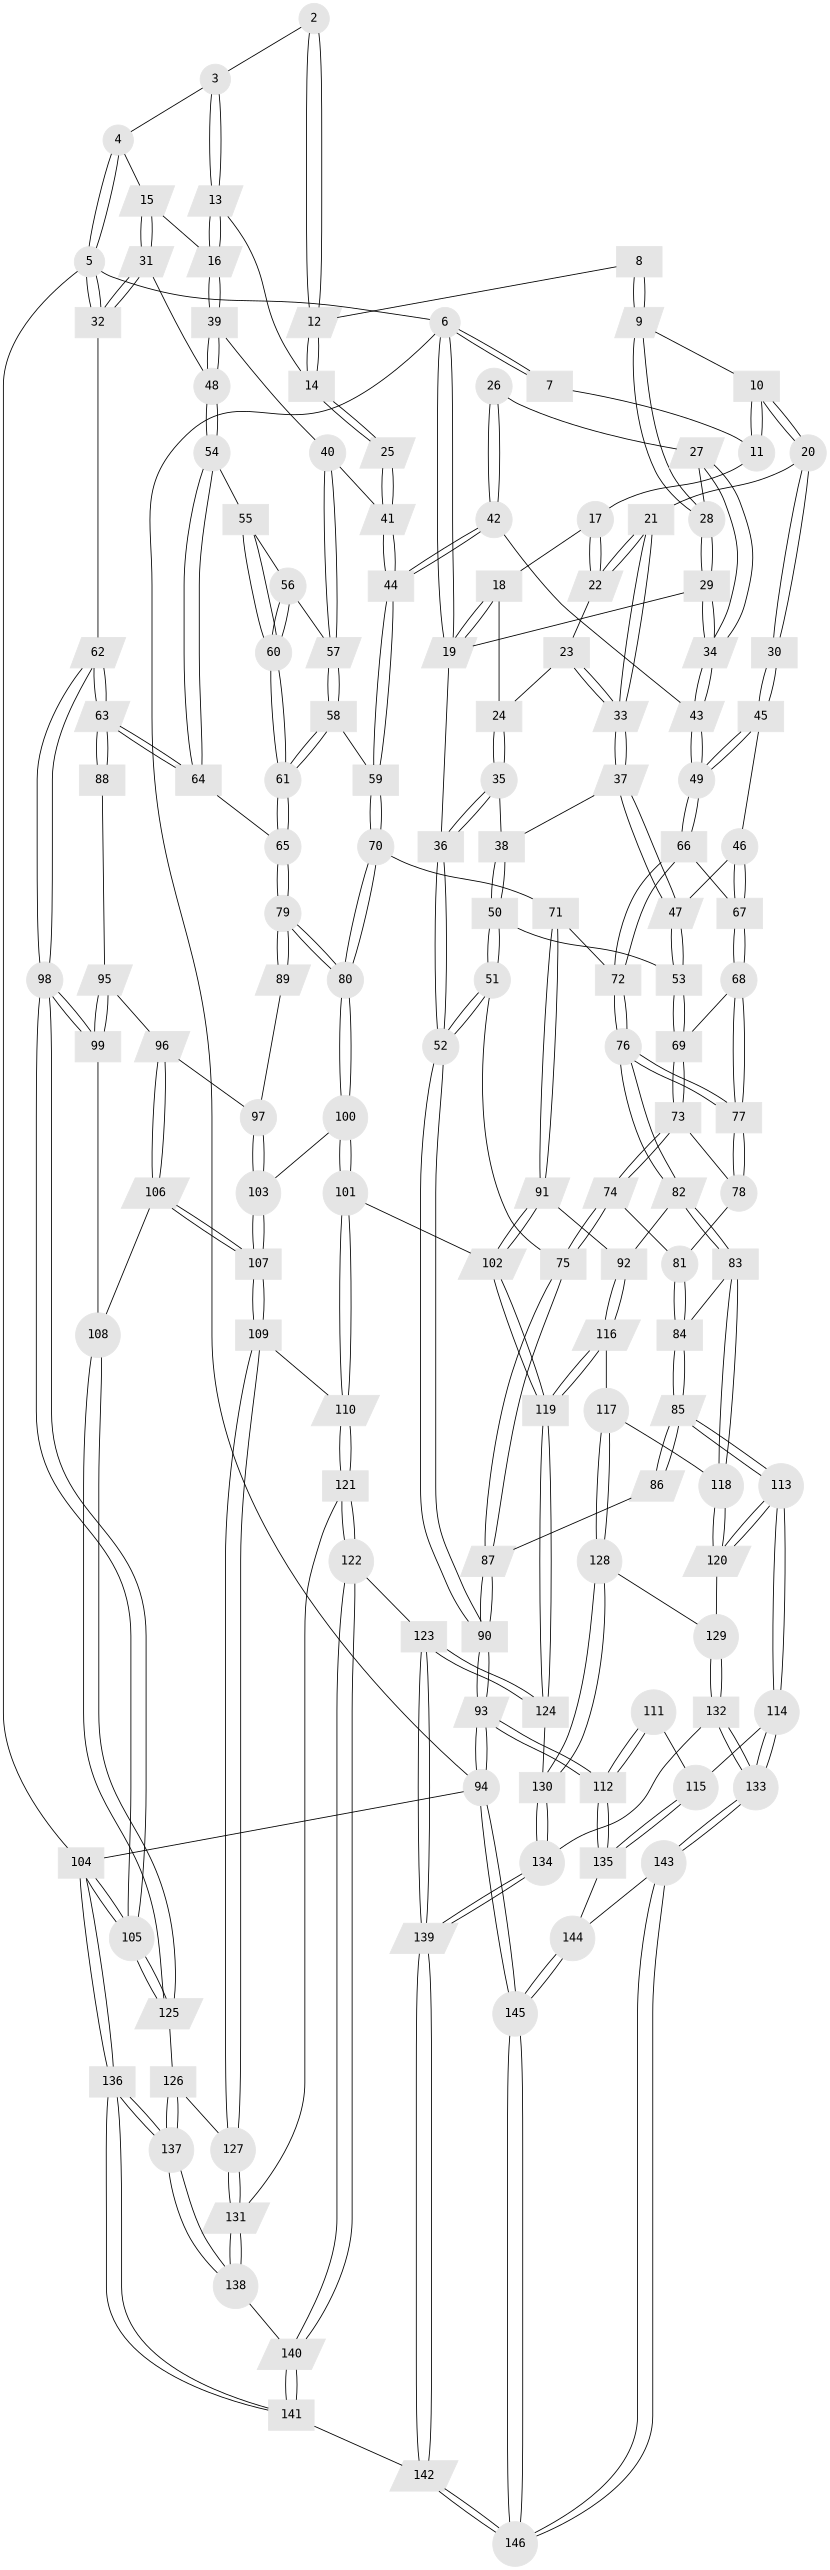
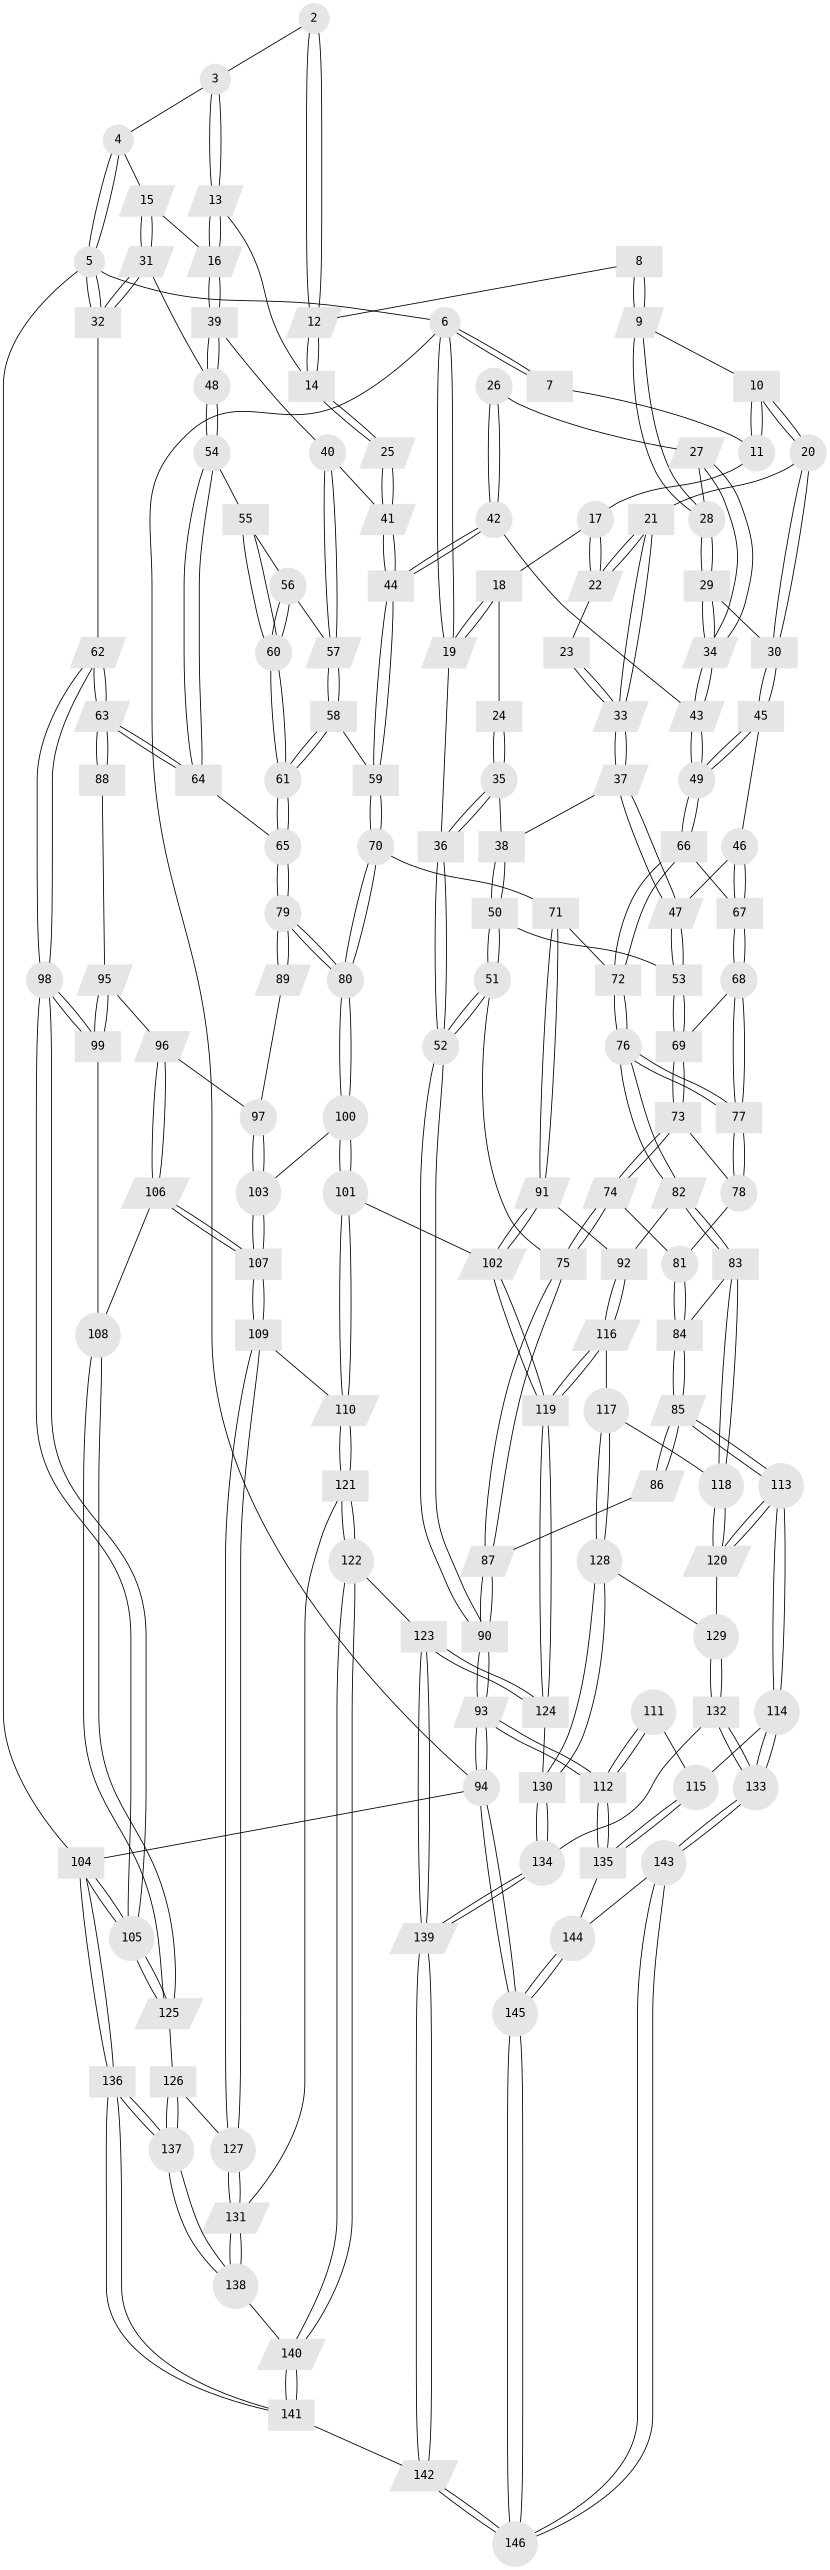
edge "29" -- "19": now "29" -- "30"
edge "23" -- "24": removed
